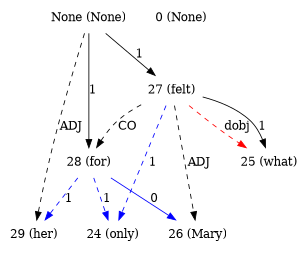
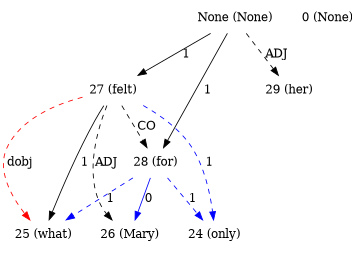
edge "28 (for)" -> "29 (her)": now "28 (for)" -> "25 (what)"
